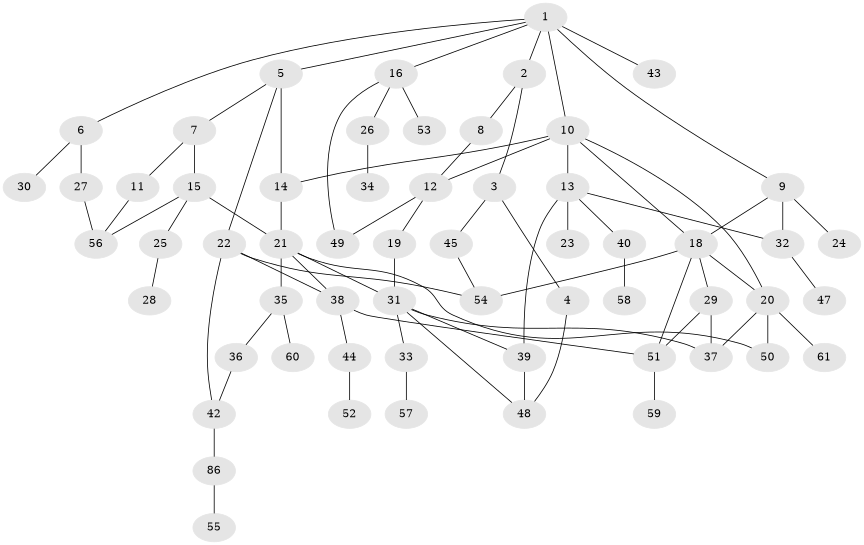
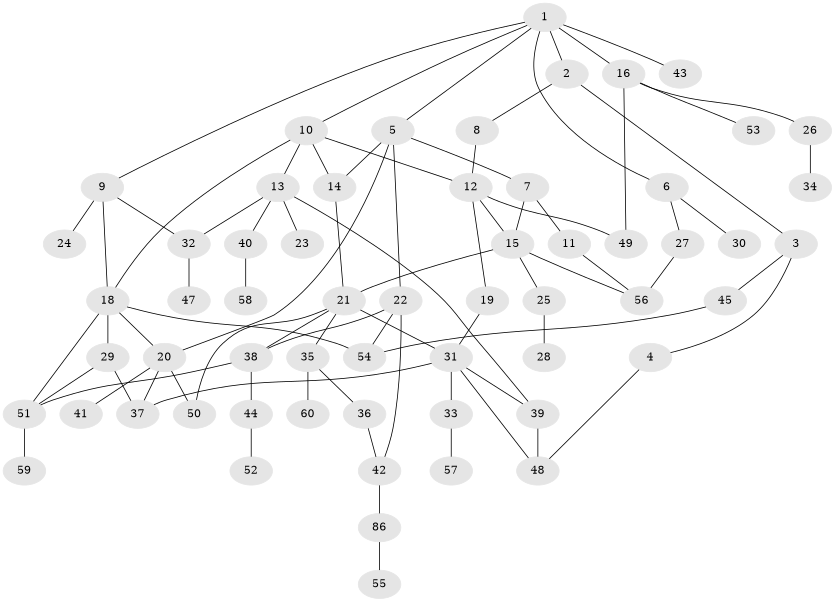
edge "10" -- "20": now "5" -- "20"
edge "12" -- "15": added
node "61": label "61" -> "41"
